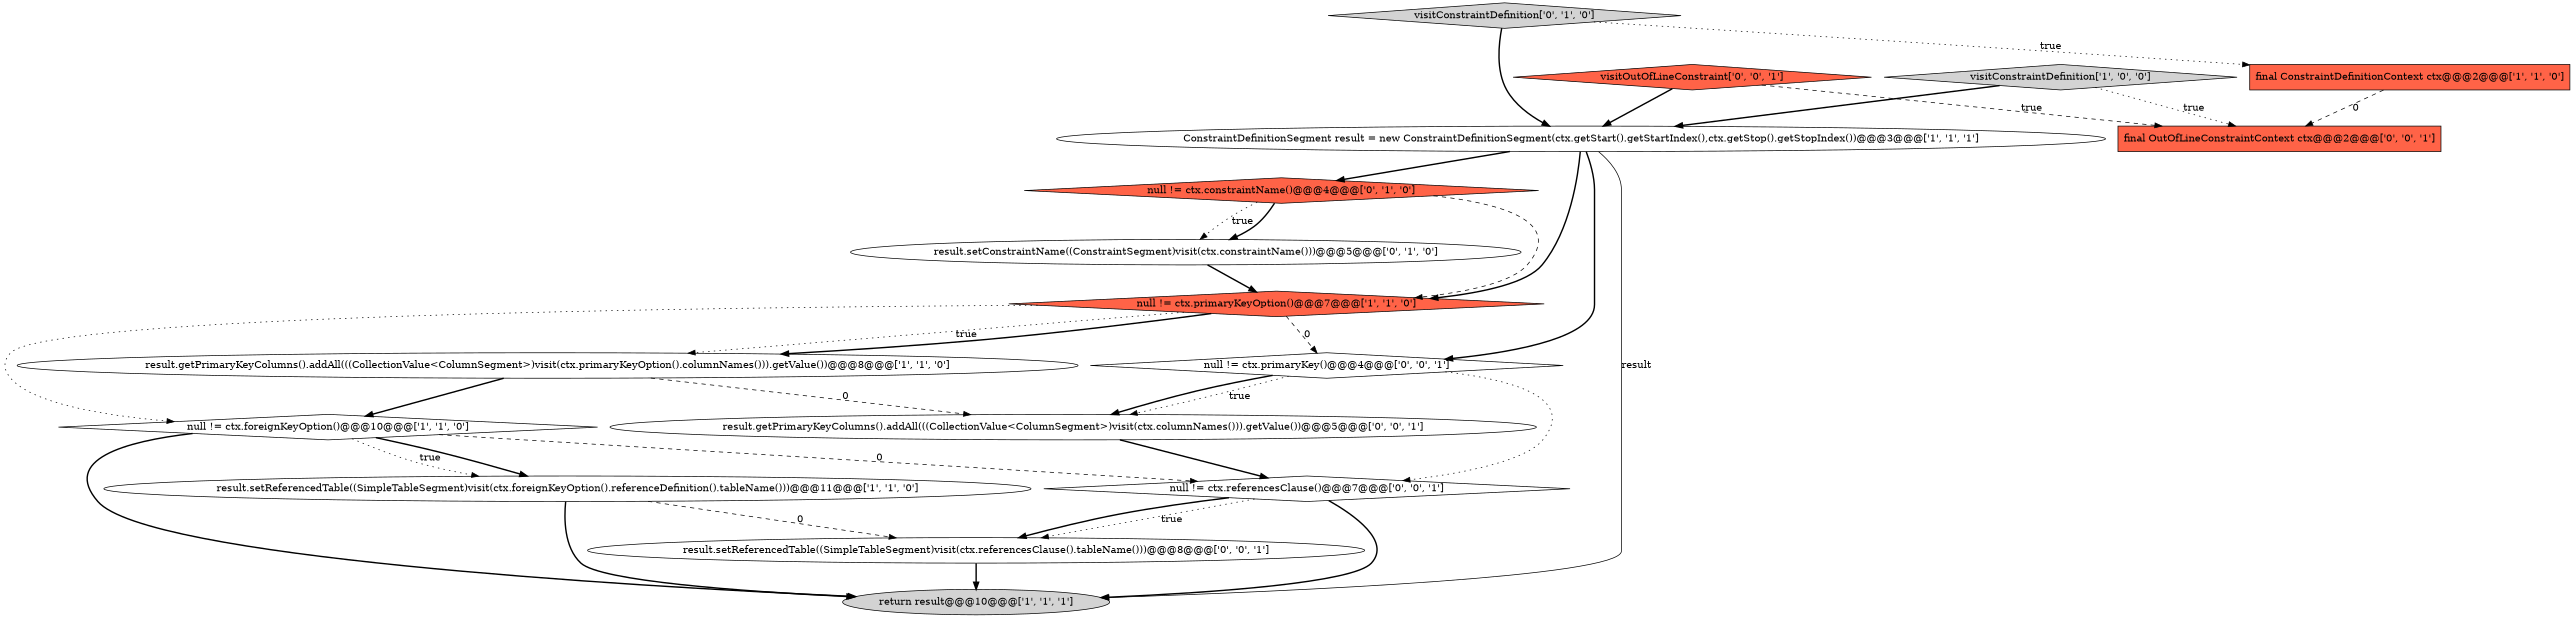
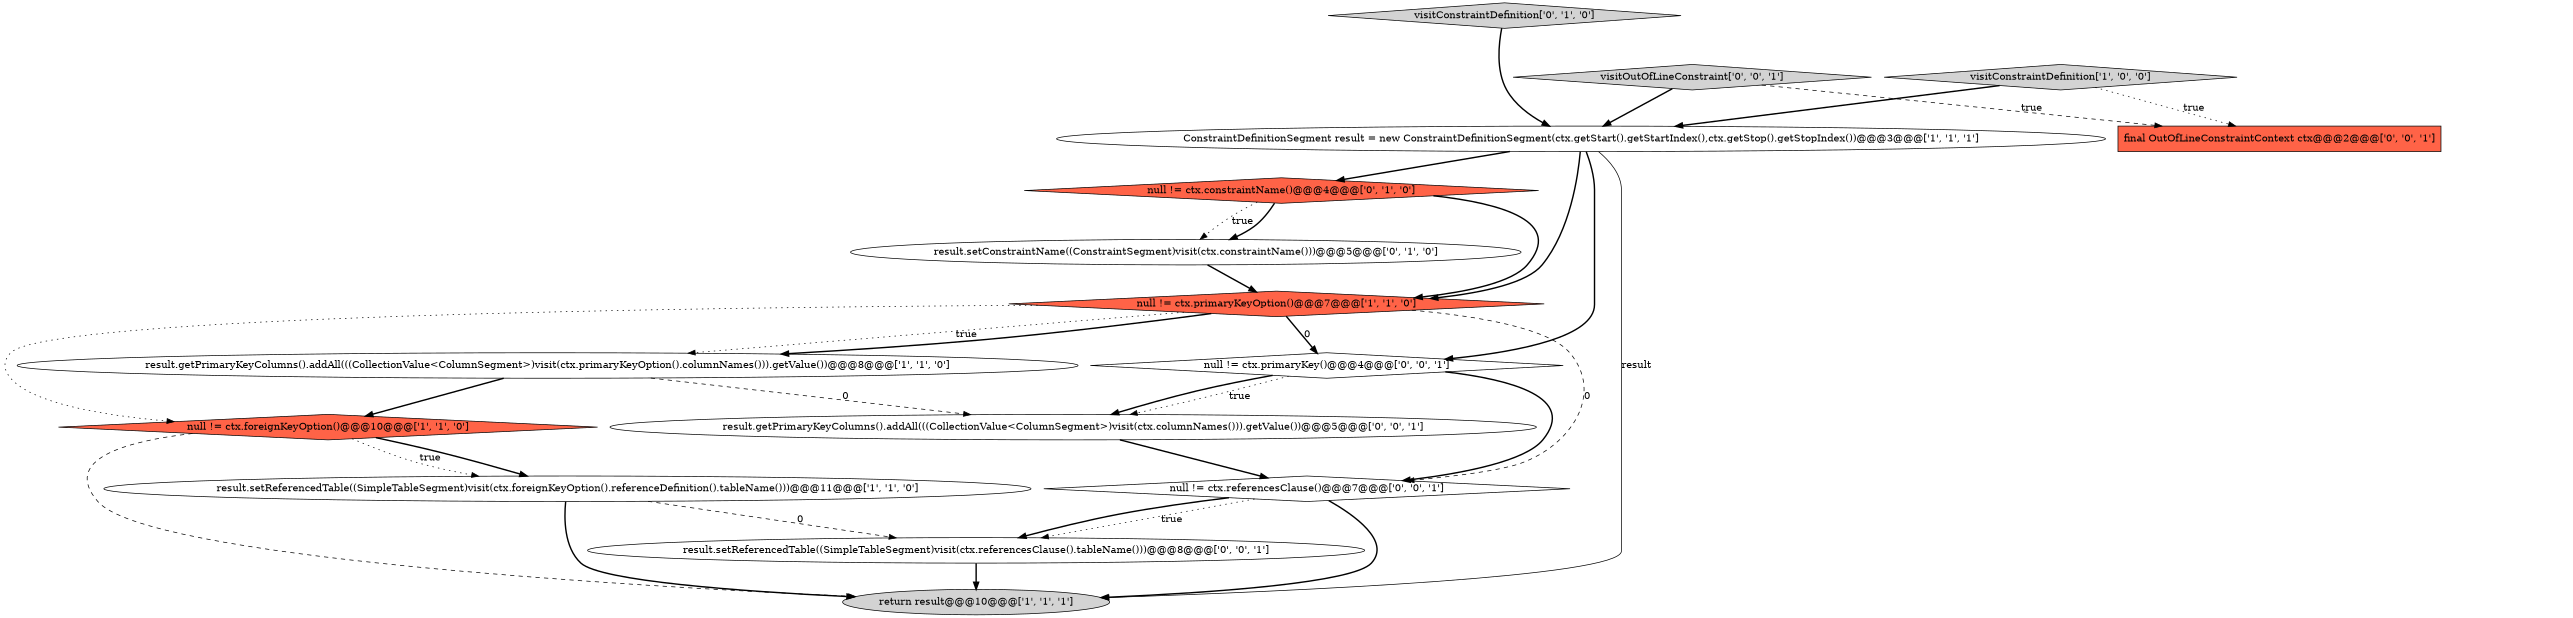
node "visitOutOfLineConstraint['0', '0', '1']": fillcolor tomato -> lightgray
node "final ConstraintDefinitionContext ctx@@@2@@@['1', '1', '0']": removed
edge "null != ctx.constraintName()@@@4@@@['0', '1', '0']" -> "null != ctx.primaryKeyOption()@@@7@@@['1', '1', '0']": style dashed -> bold
edge "null != ctx.primaryKeyOption()@@@7@@@['1', '1', '0']" -> "null != ctx.primaryKey()@@@4@@@['0', '0', '1']": style dashed -> bold
node "null != ctx.foreignKeyOption()@@@10@@@['1', '1', '0']": fillcolor white -> tomato
edge "null != ctx.primaryKey()@@@4@@@['0', '0', '1']" -> "null != ctx.referencesClause()@@@7@@@['0', '0', '1']": style dotted -> bold
edge "null != ctx.foreignKeyOption()@@@10@@@['1', '1', '0']" -> "null != ctx.referencesClause()@@@7@@@['0', '0', '1']": now "null != ctx.primaryKeyOption()@@@7@@@['1', '1', '0']" -> "null != ctx.referencesClause()@@@7@@@['0', '0', '1']"
edge "null != ctx.foreignKeyOption()@@@10@@@['1', '1', '0']" -> "return result@@@10@@@['1', '1', '1']": style bold -> dashed
